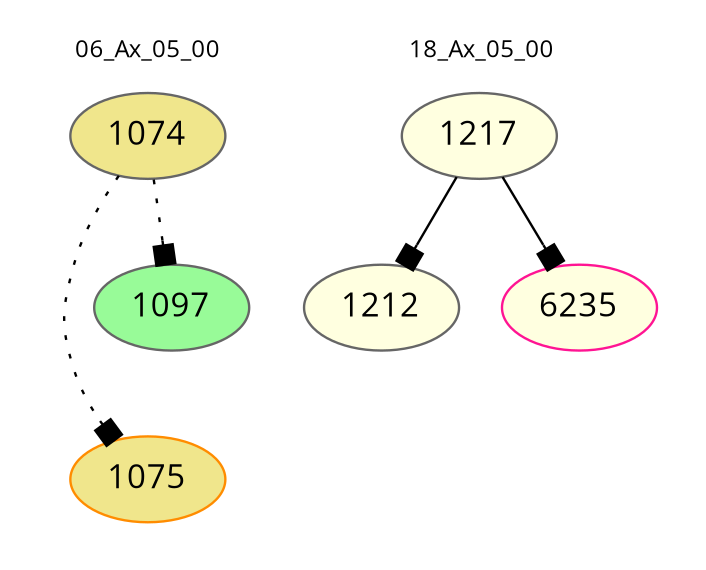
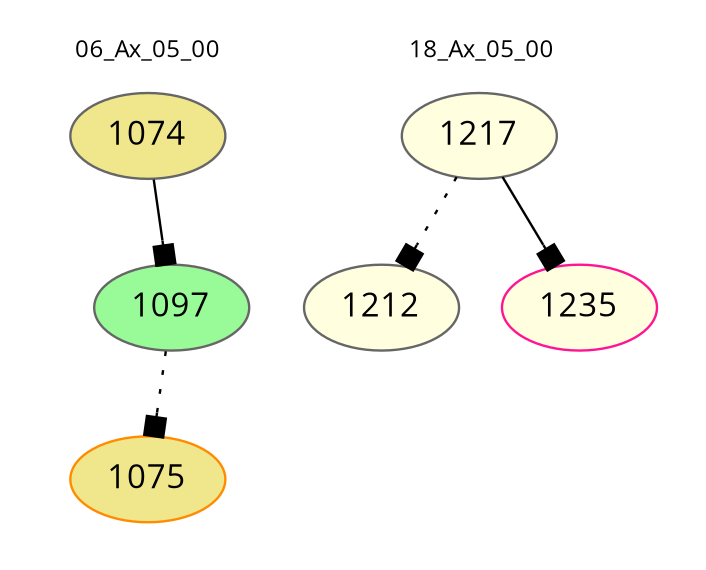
edge "1074" -> "1097": style dotted -> solid
edge "1217" -> "1212": style solid -> dotted
edge "1074" -> "1075": now "1097" -> "1075"
node "6235": label "6235" -> "1235"
